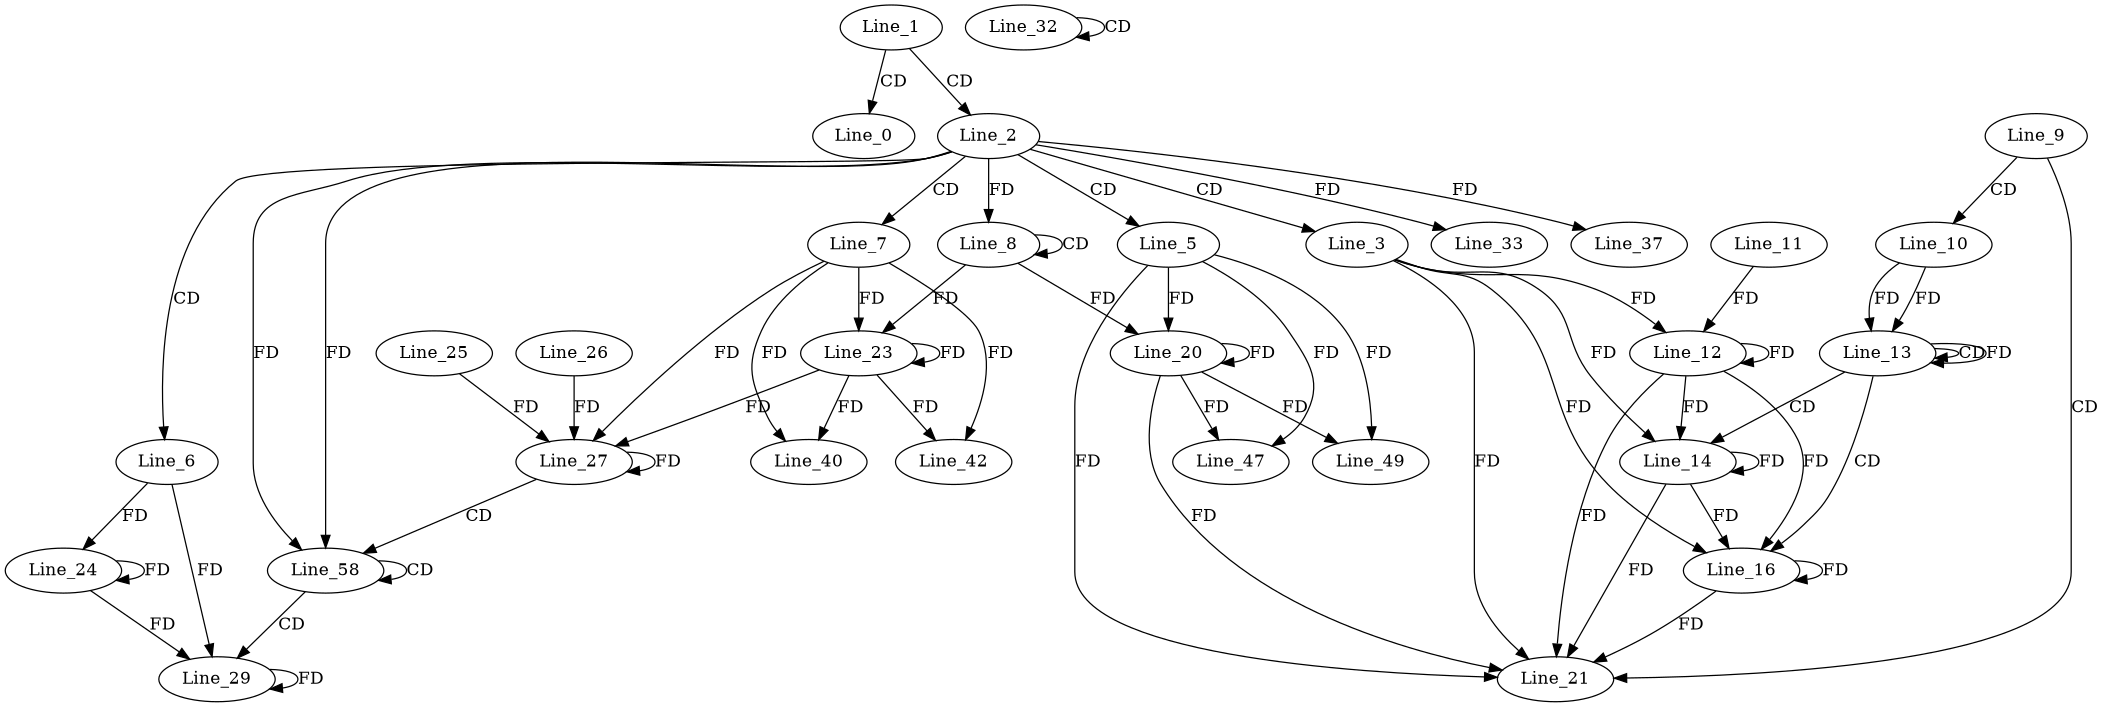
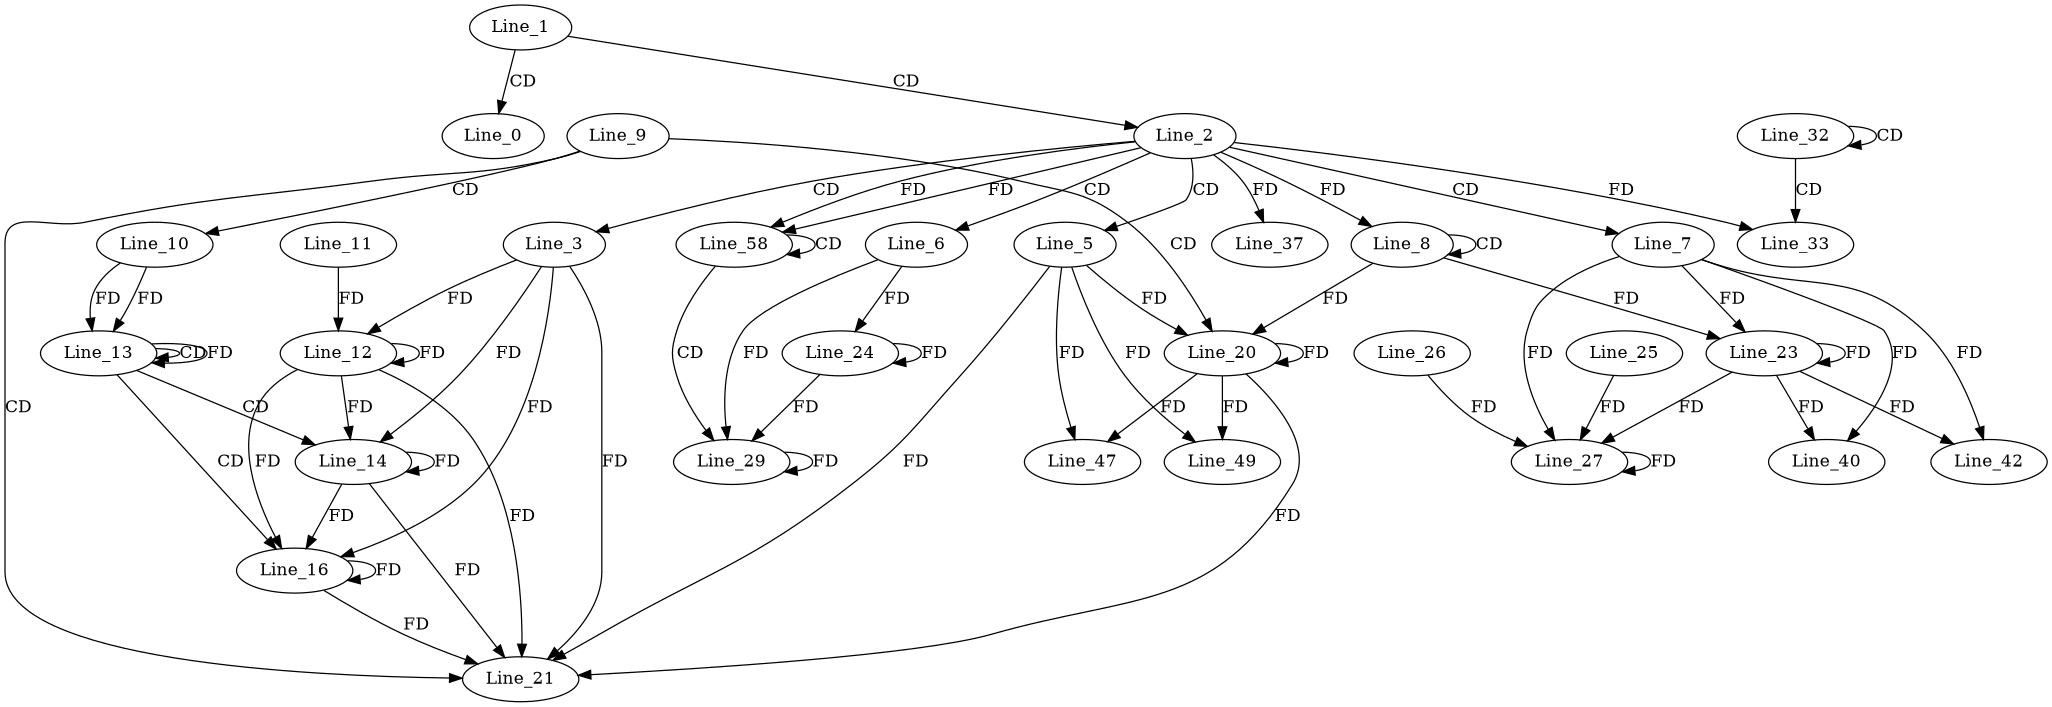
edge "Line_9" -> "Line_20": added, label "CD"
edge "Line_32" -> "Line_33": added, label "CD"
edge "Line_27" -> "Line_58": removed, label "CD"
